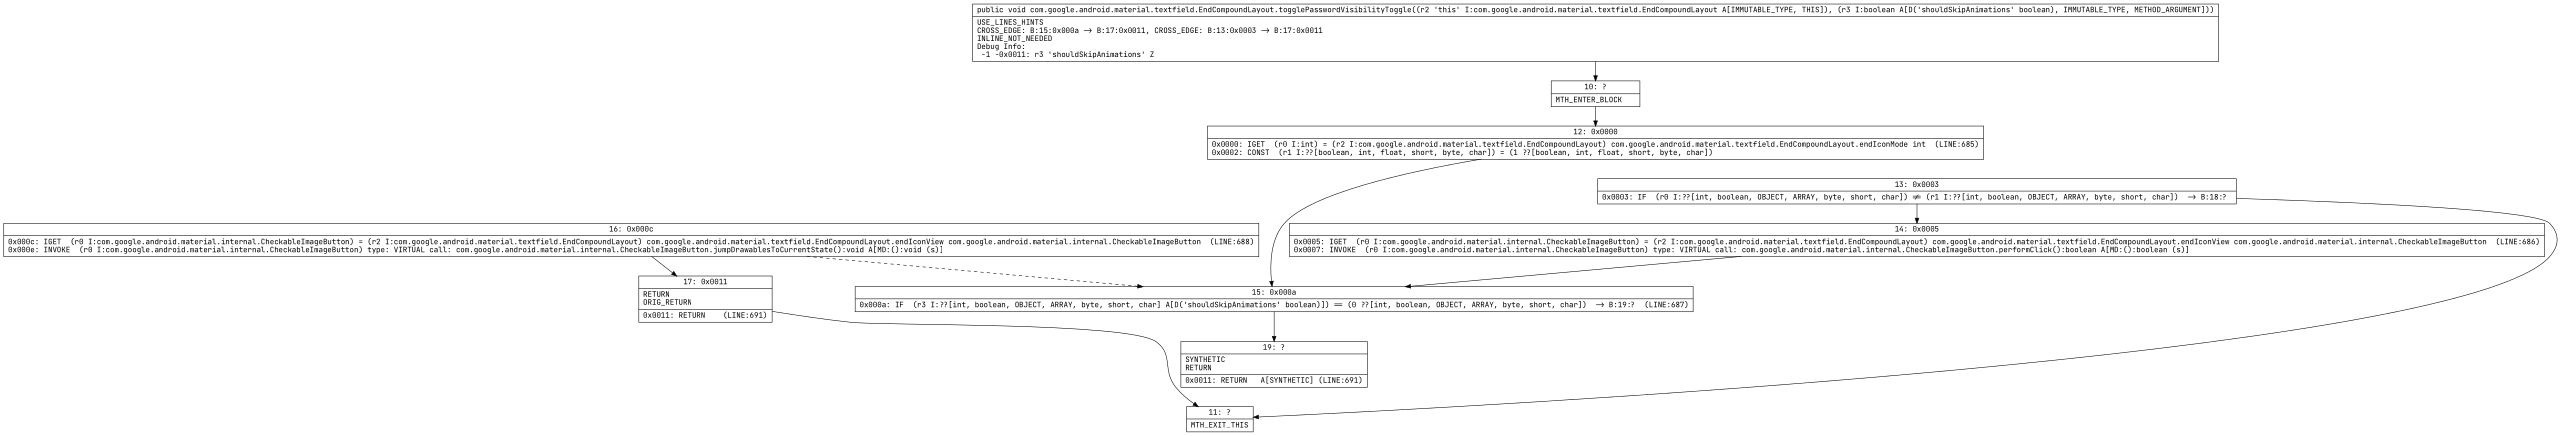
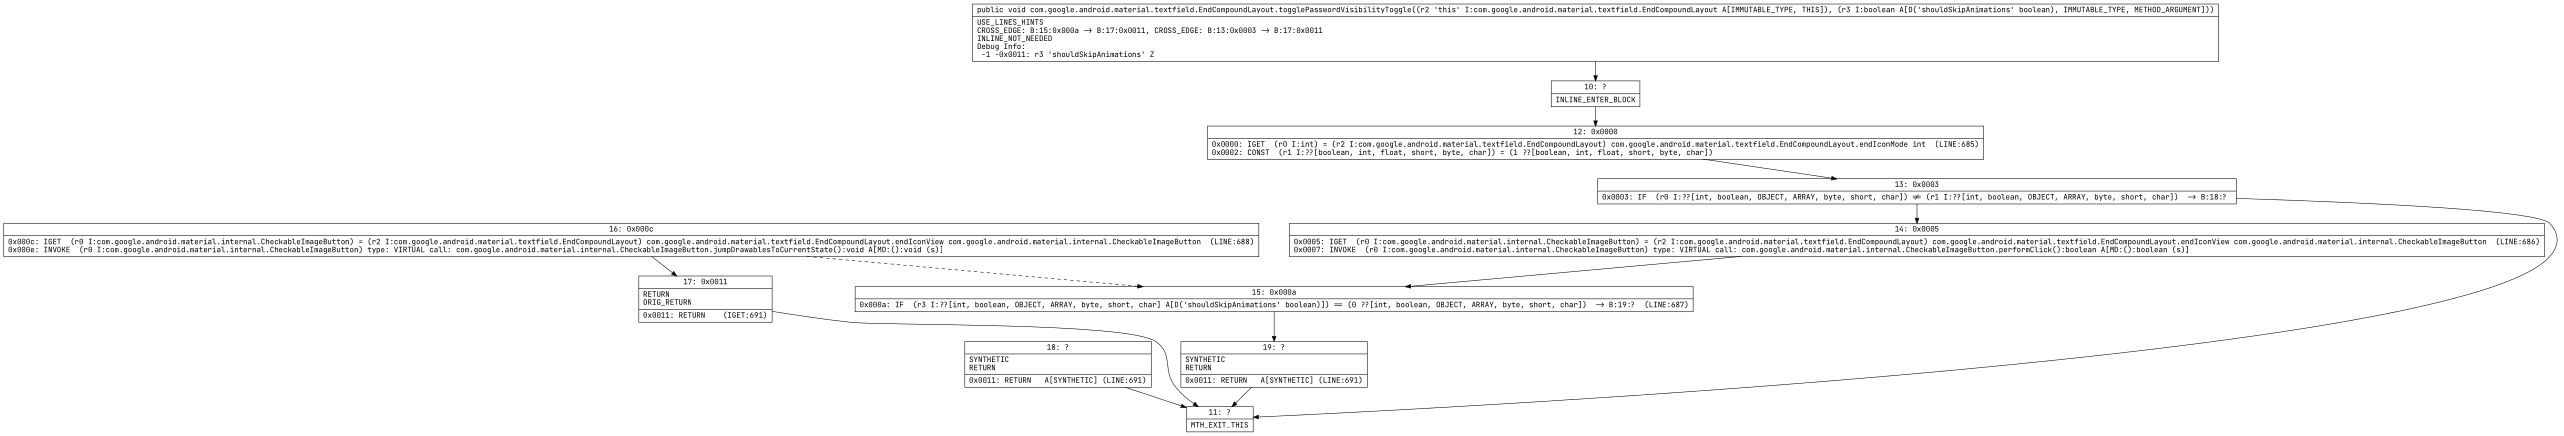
node "10: ?": text "MTH_ENTER_BLOCK" -> "INLINE_ENTER_BLOCK"
edge "12: 0x0000" -> "15: 0x000a": now "12: 0x0000" -> "13: 0x0003"
node "17: 0x0011": text "0x0011: RETURN    (LINE:691)" -> "0x0011: RETURN    (IGET:691)"
node "18: ?": added
edge "19: ?" -> "11: ?": added
